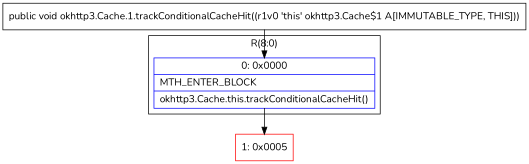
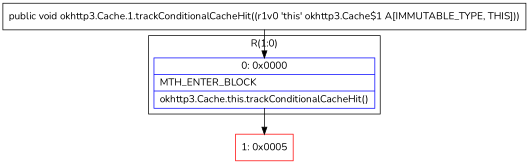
cluster "R(8:0)": label "R(8:0)" -> "R(1:0)"
